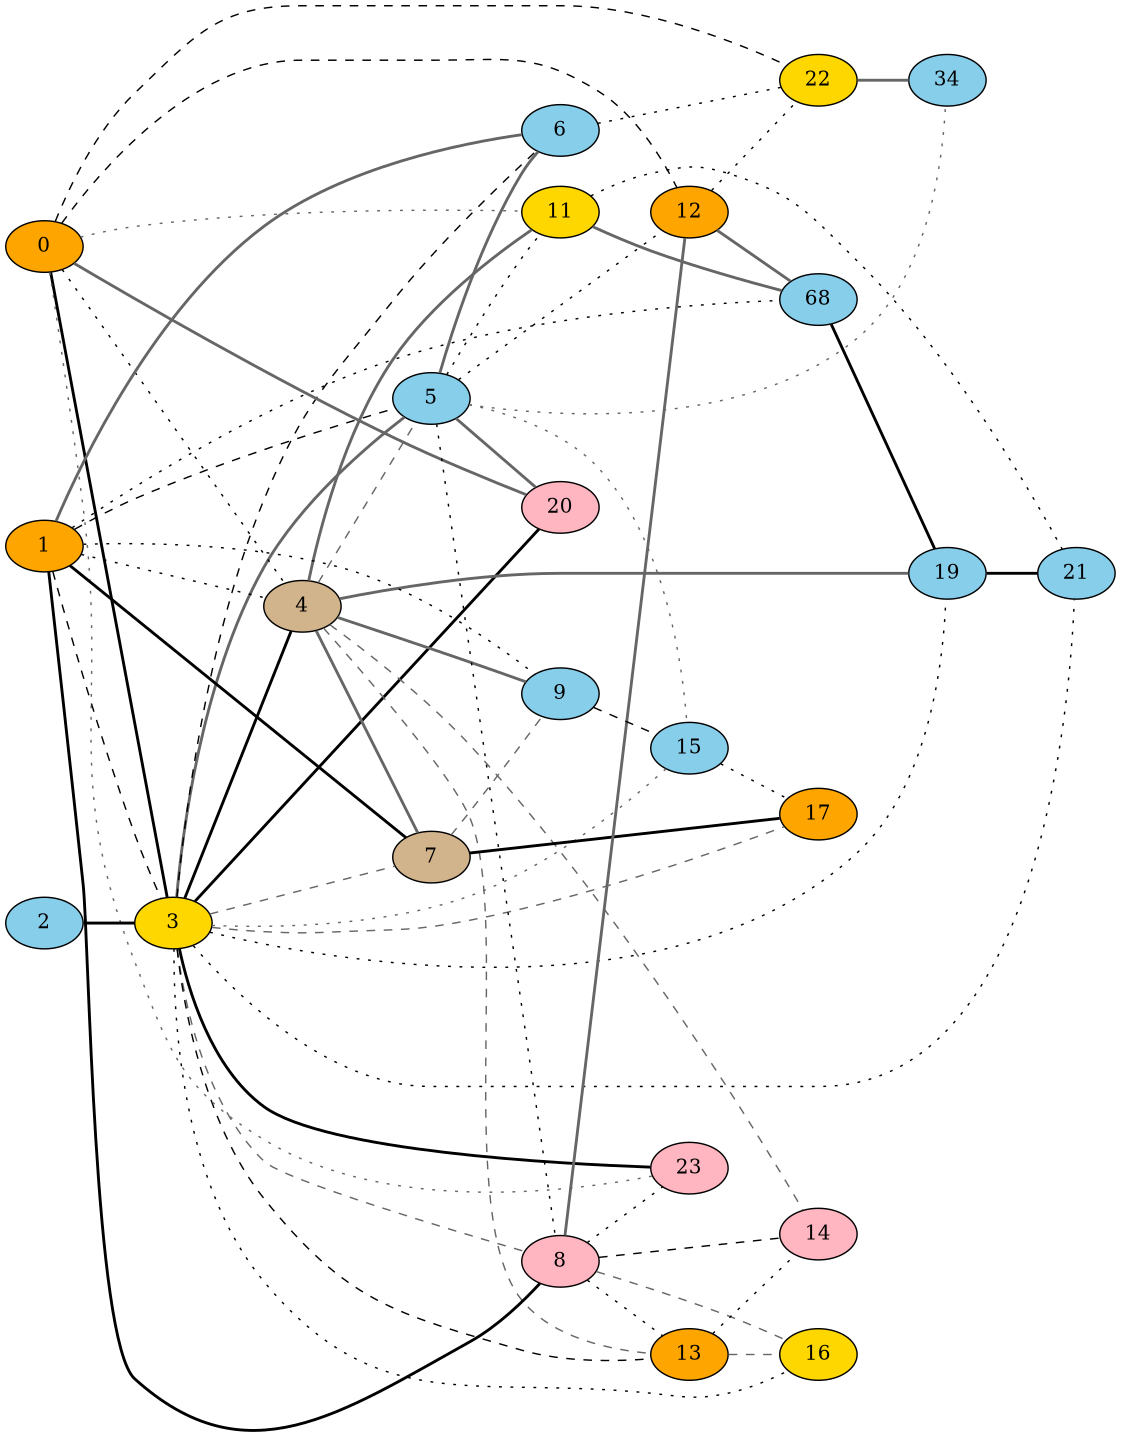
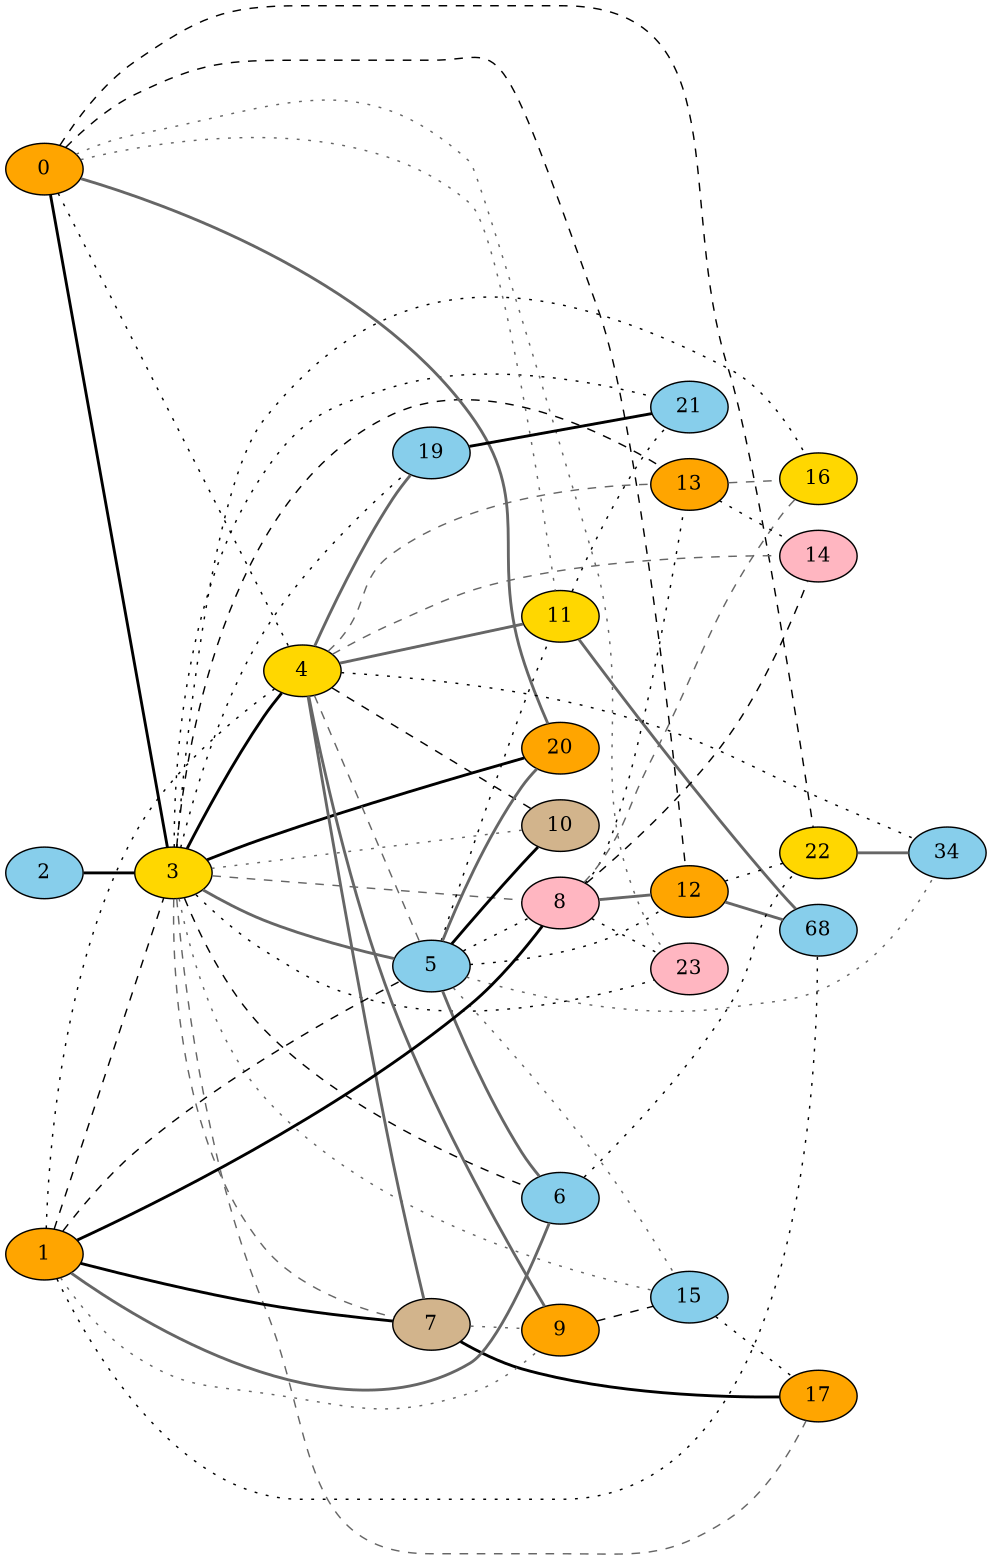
edge "68" -- "19": removed
node "20": fillcolor lightpink -> orange
edge "1" -- "9": color black -> gray40
node "4": fillcolor tan -> gold
node "9": fillcolor skyblue -> orange
edge "4" -- "34": added
edge "9" -- "7": style dashed -> dotted
node "10": added
edge "3" -- "23": style bold -> dotted
